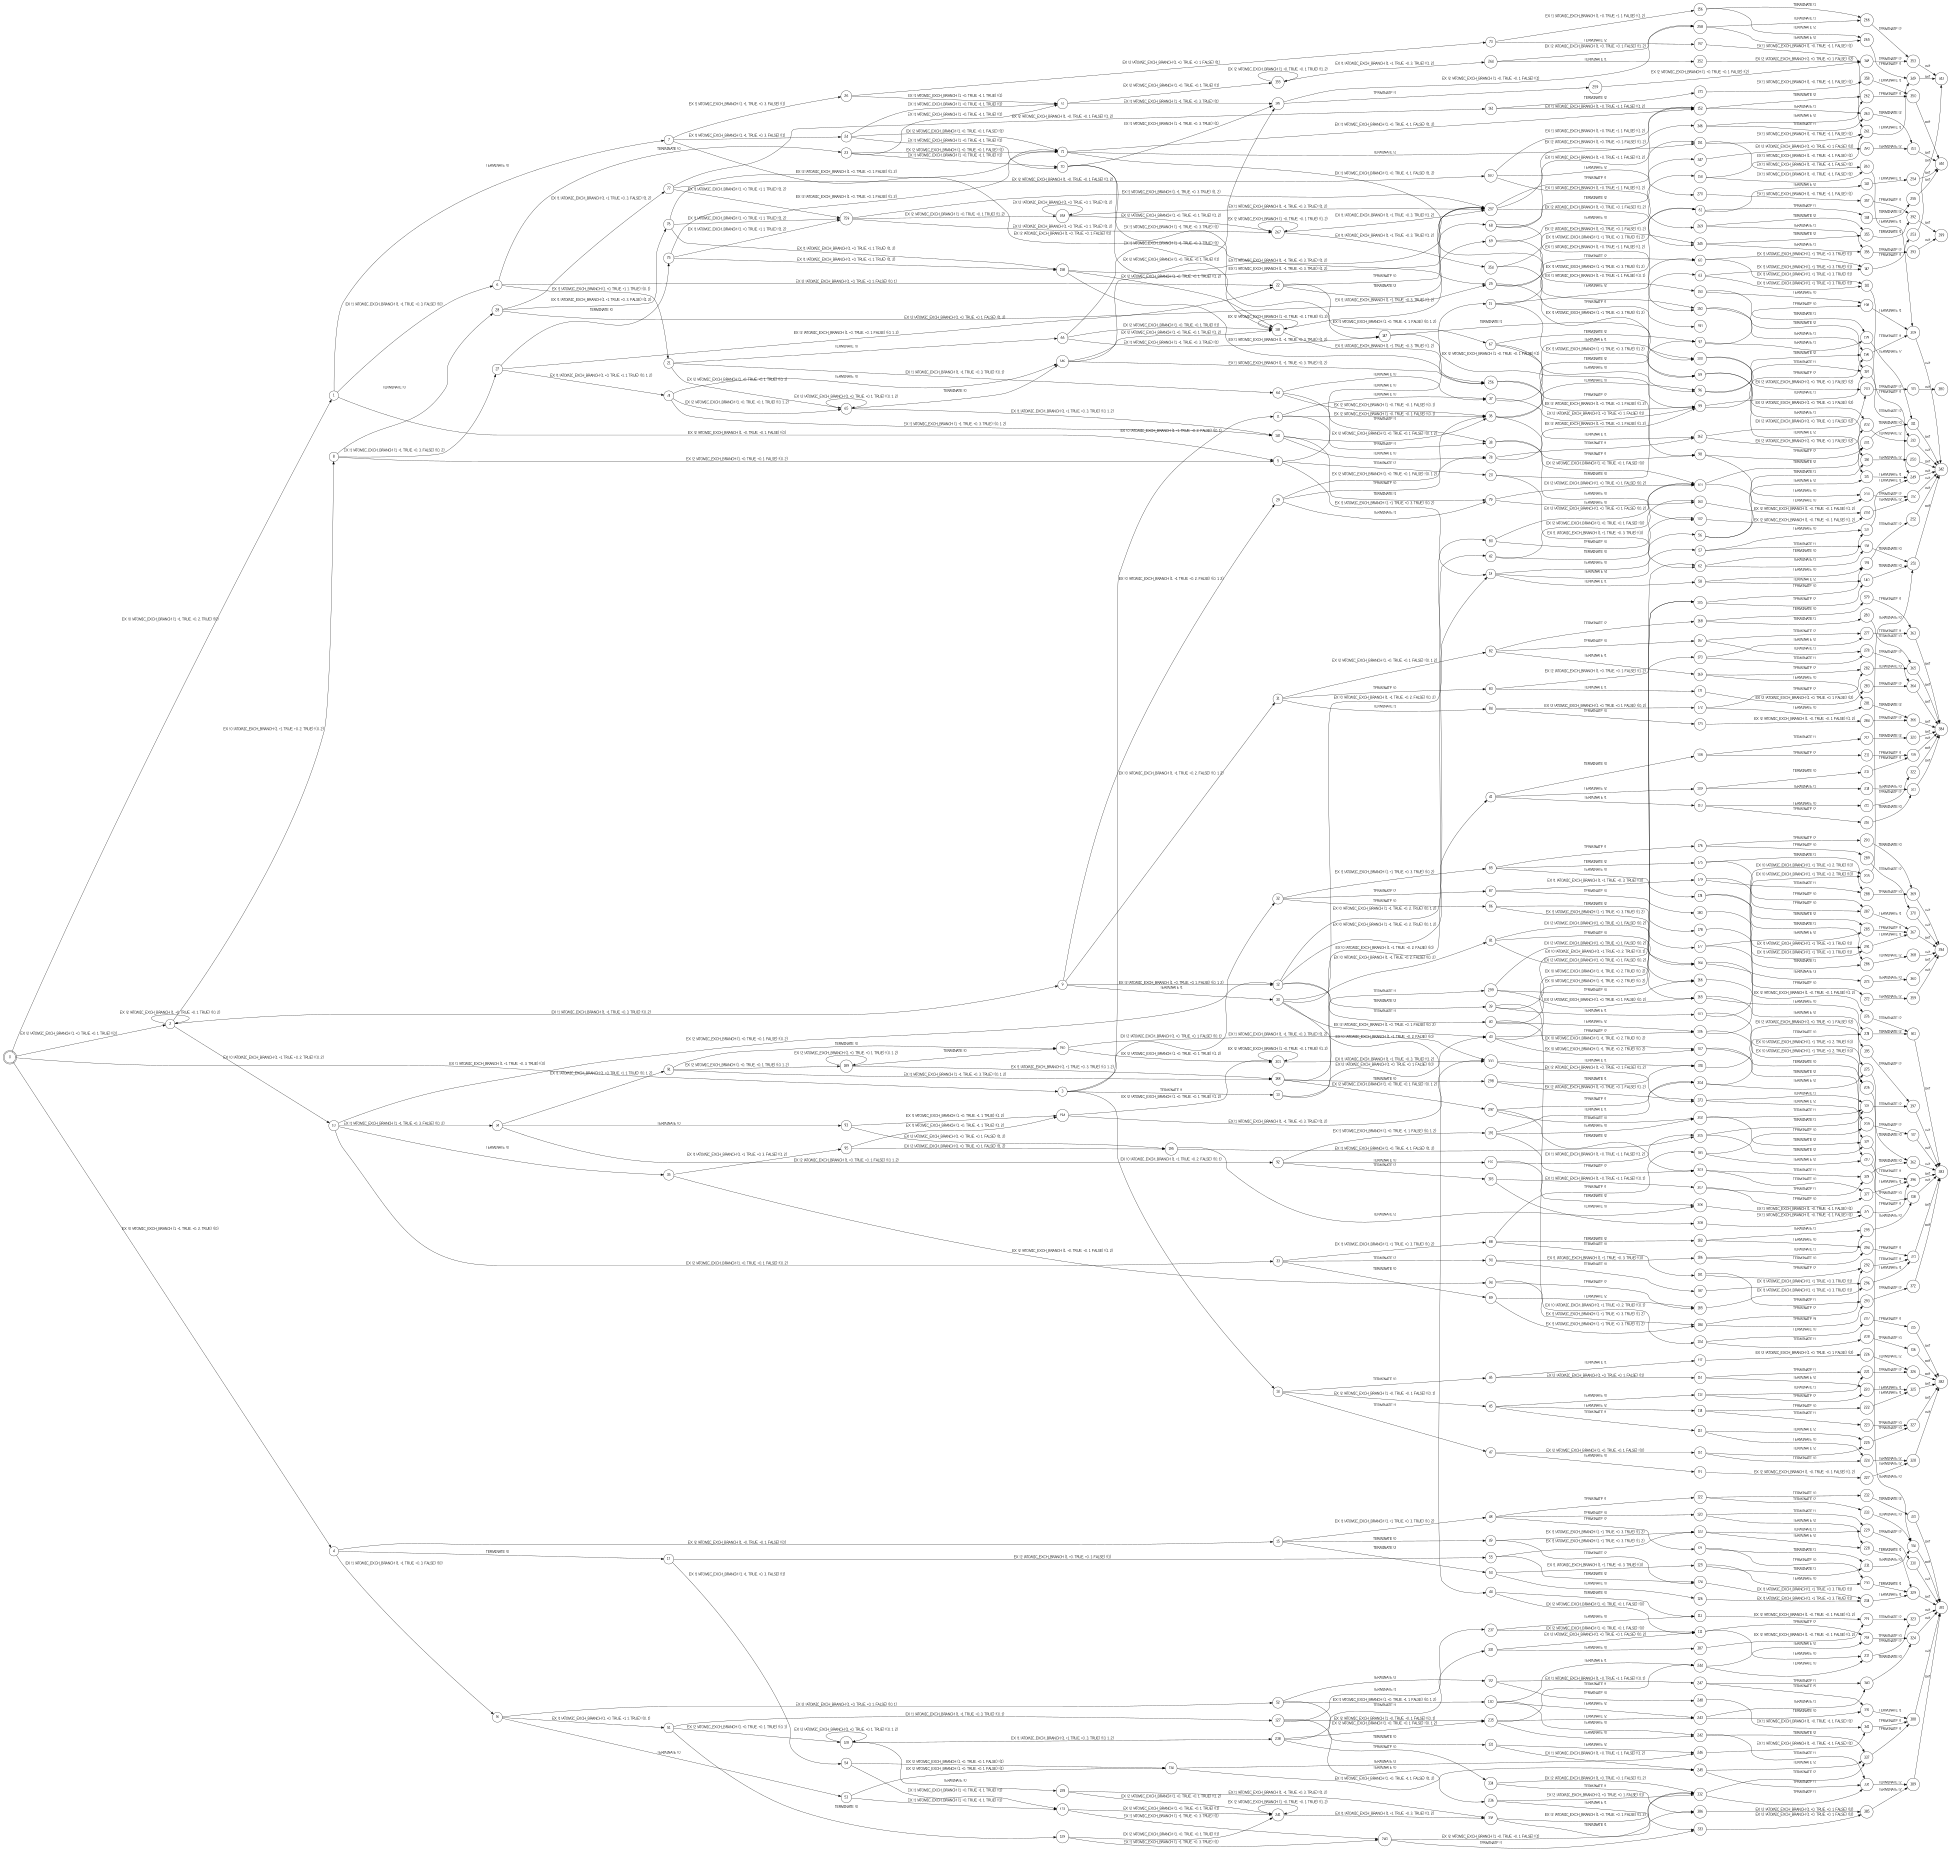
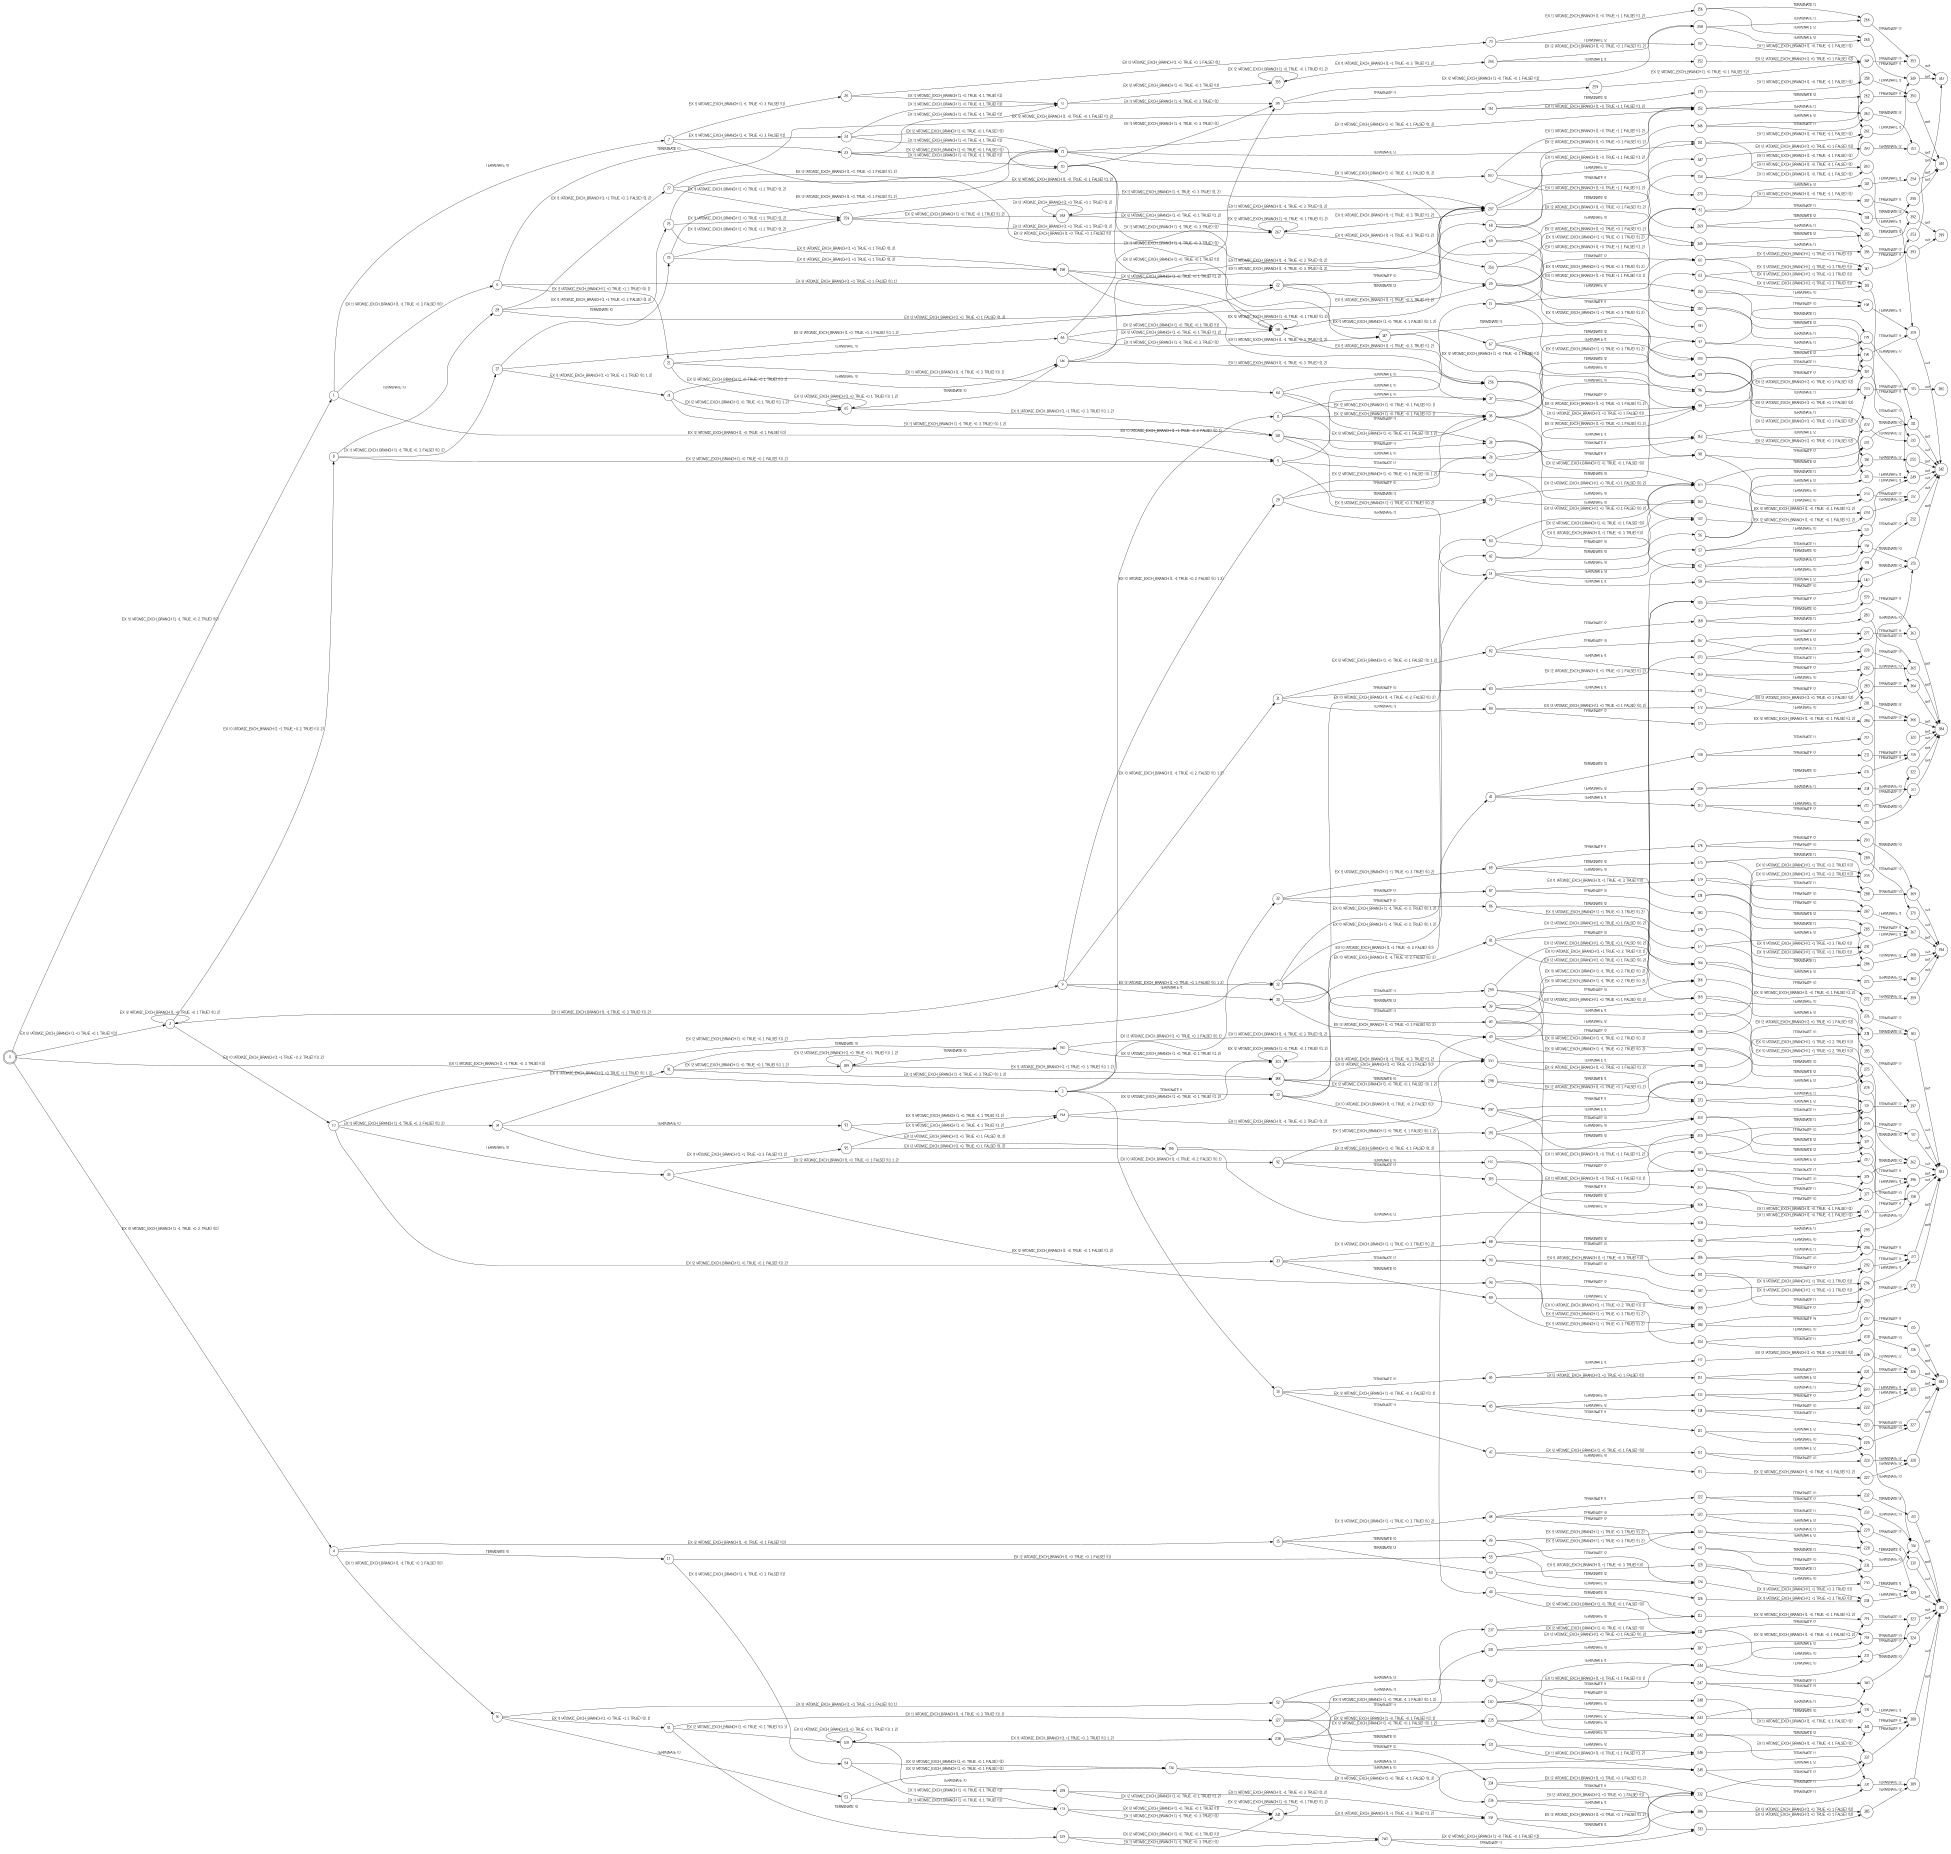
edge "84" -> "173": label "TERMINATE !0" -> "TERMINATE !2"
edge "212" -> "320": removed, label "TERMINATE !2"
edge "164" -> "273": label "TERMINATE !3" -> "TERMINATE !2"
edge "303" -> "378": label "TERMINATE !1" -> "TERMINATE !7"
edge "30" -> "44": now "13" -> "44"
